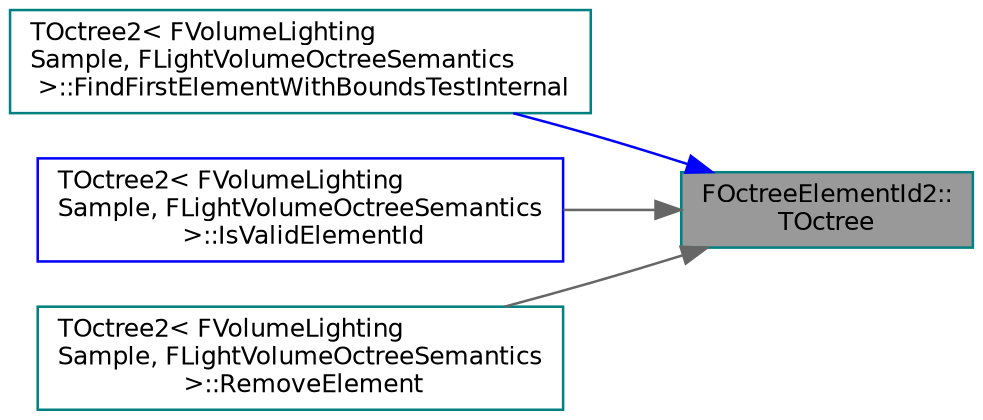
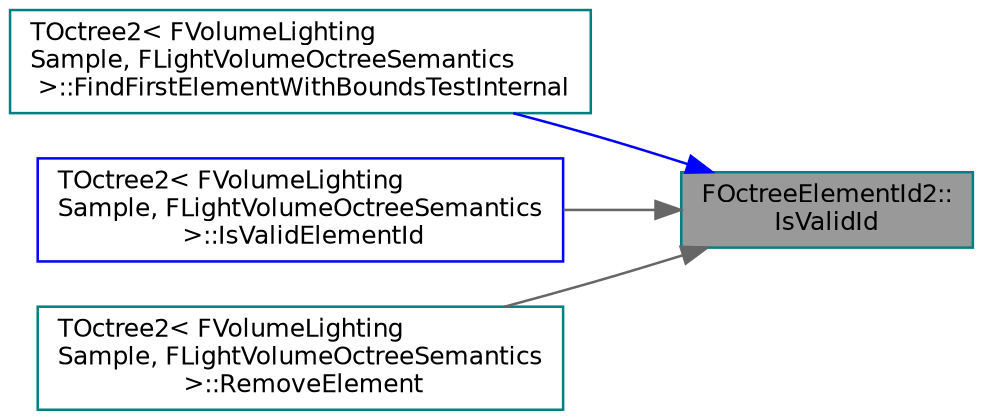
node "FOctreeElementId2:: TOctree": label "FOctreeElementId2:: TOctree" -> "FOctreeElementId2:: IsValidId"
